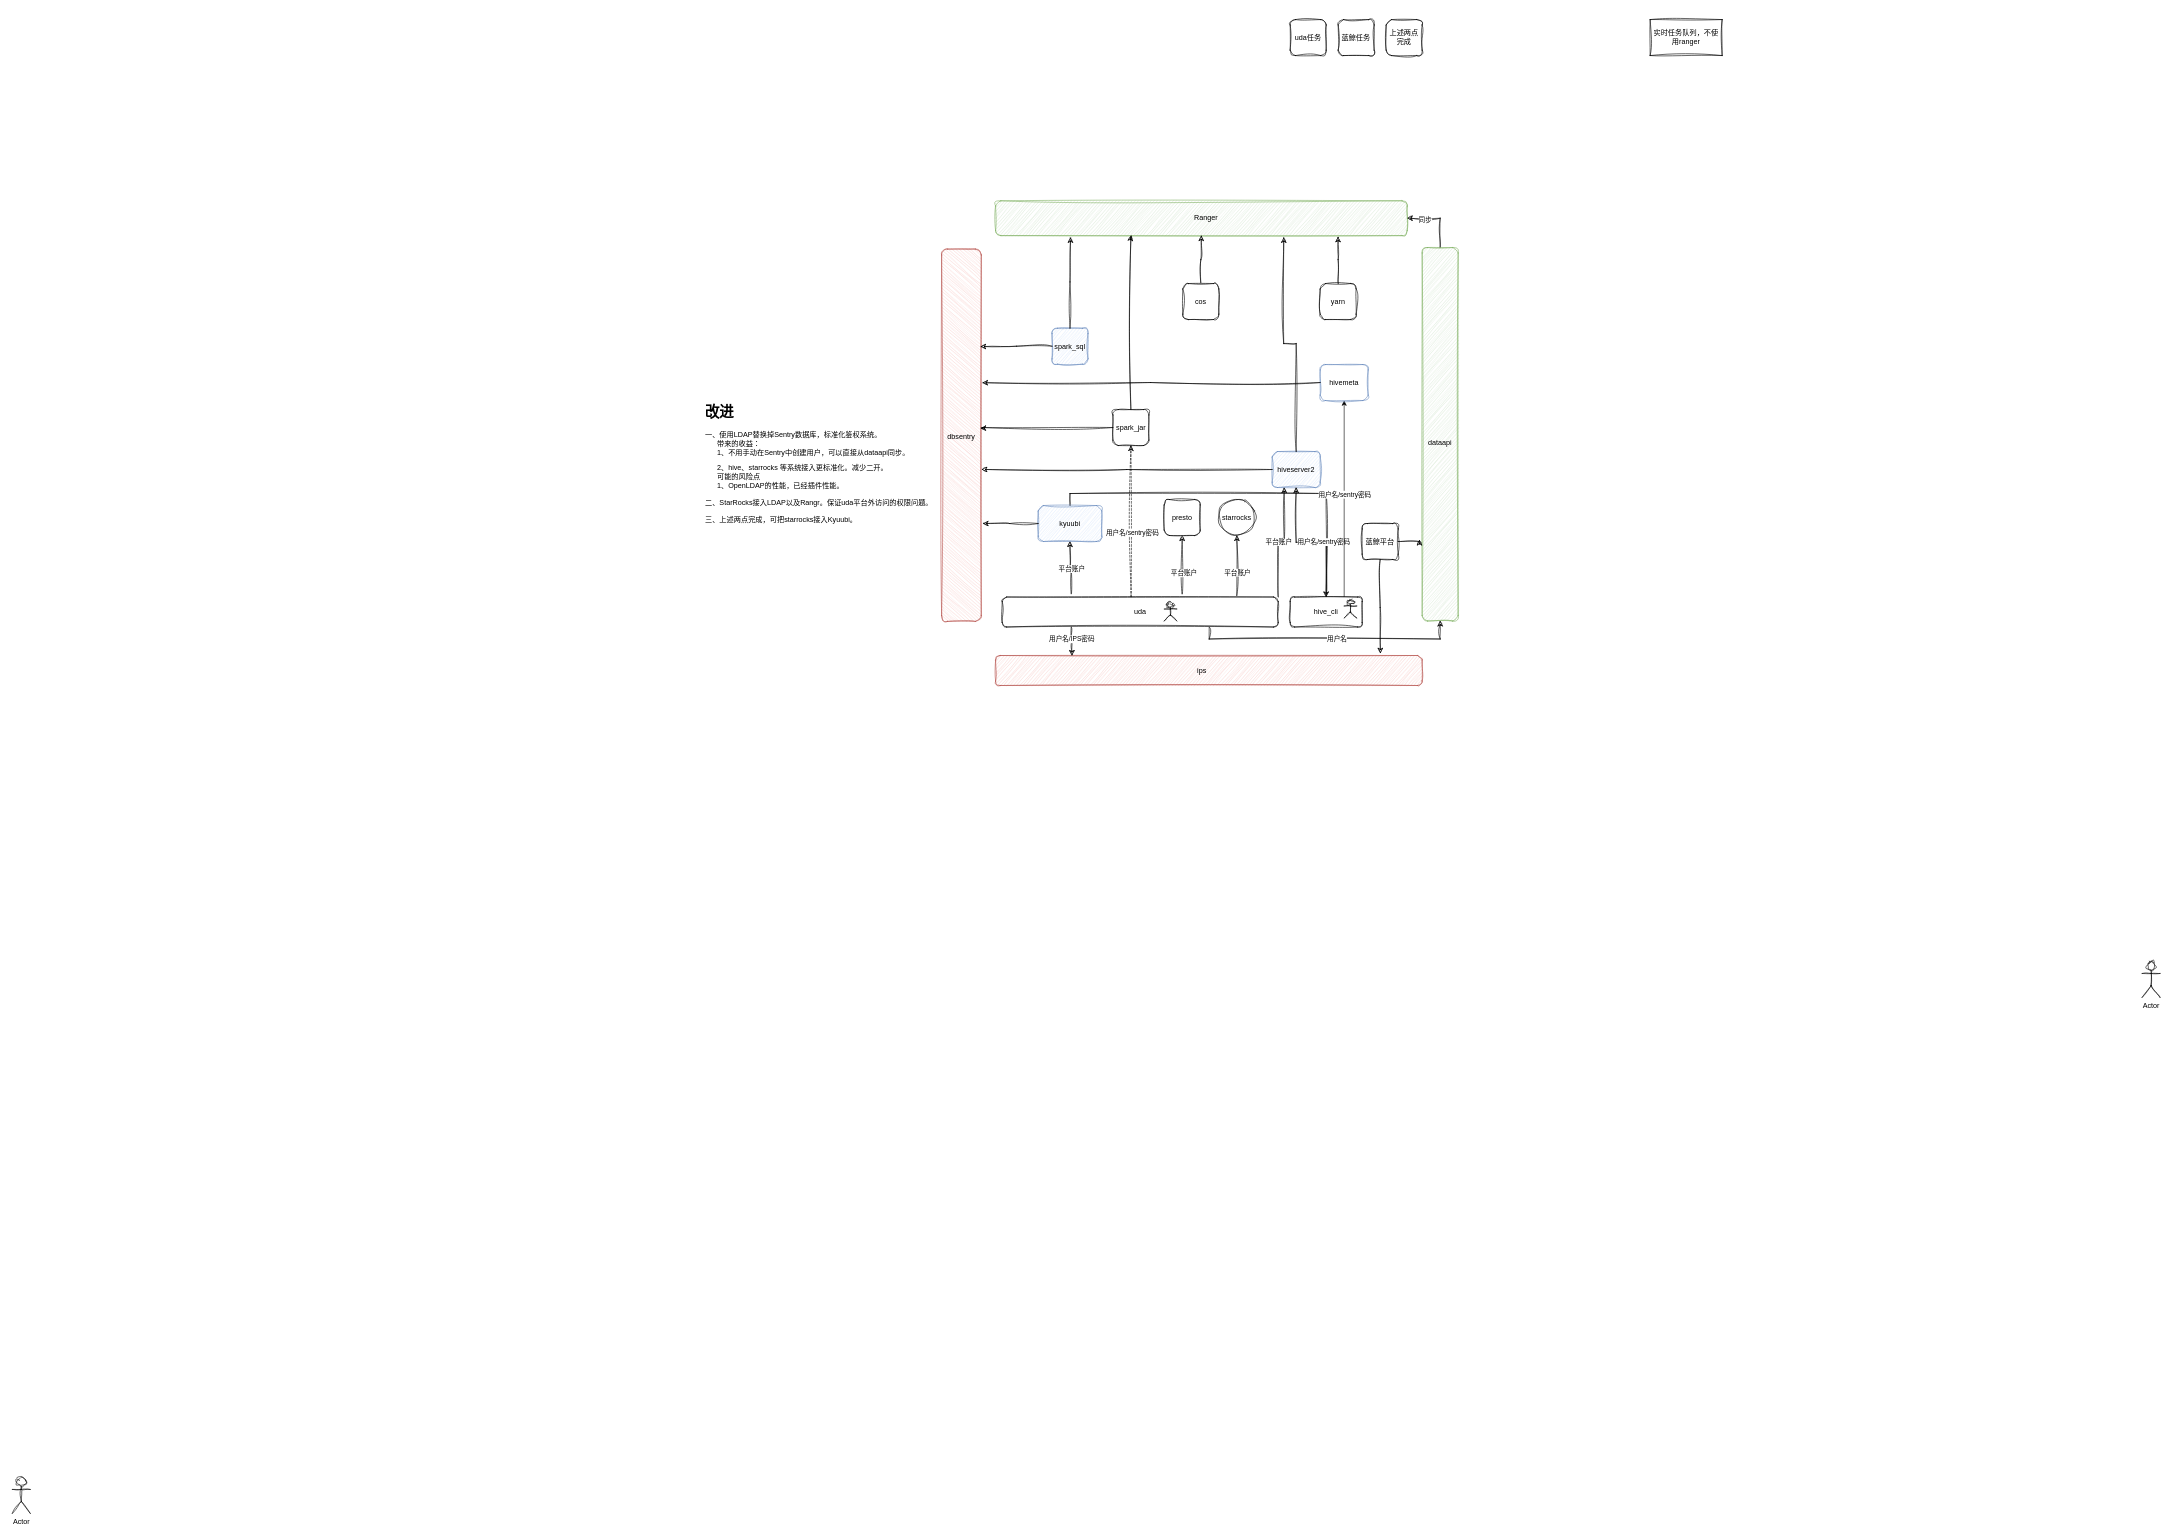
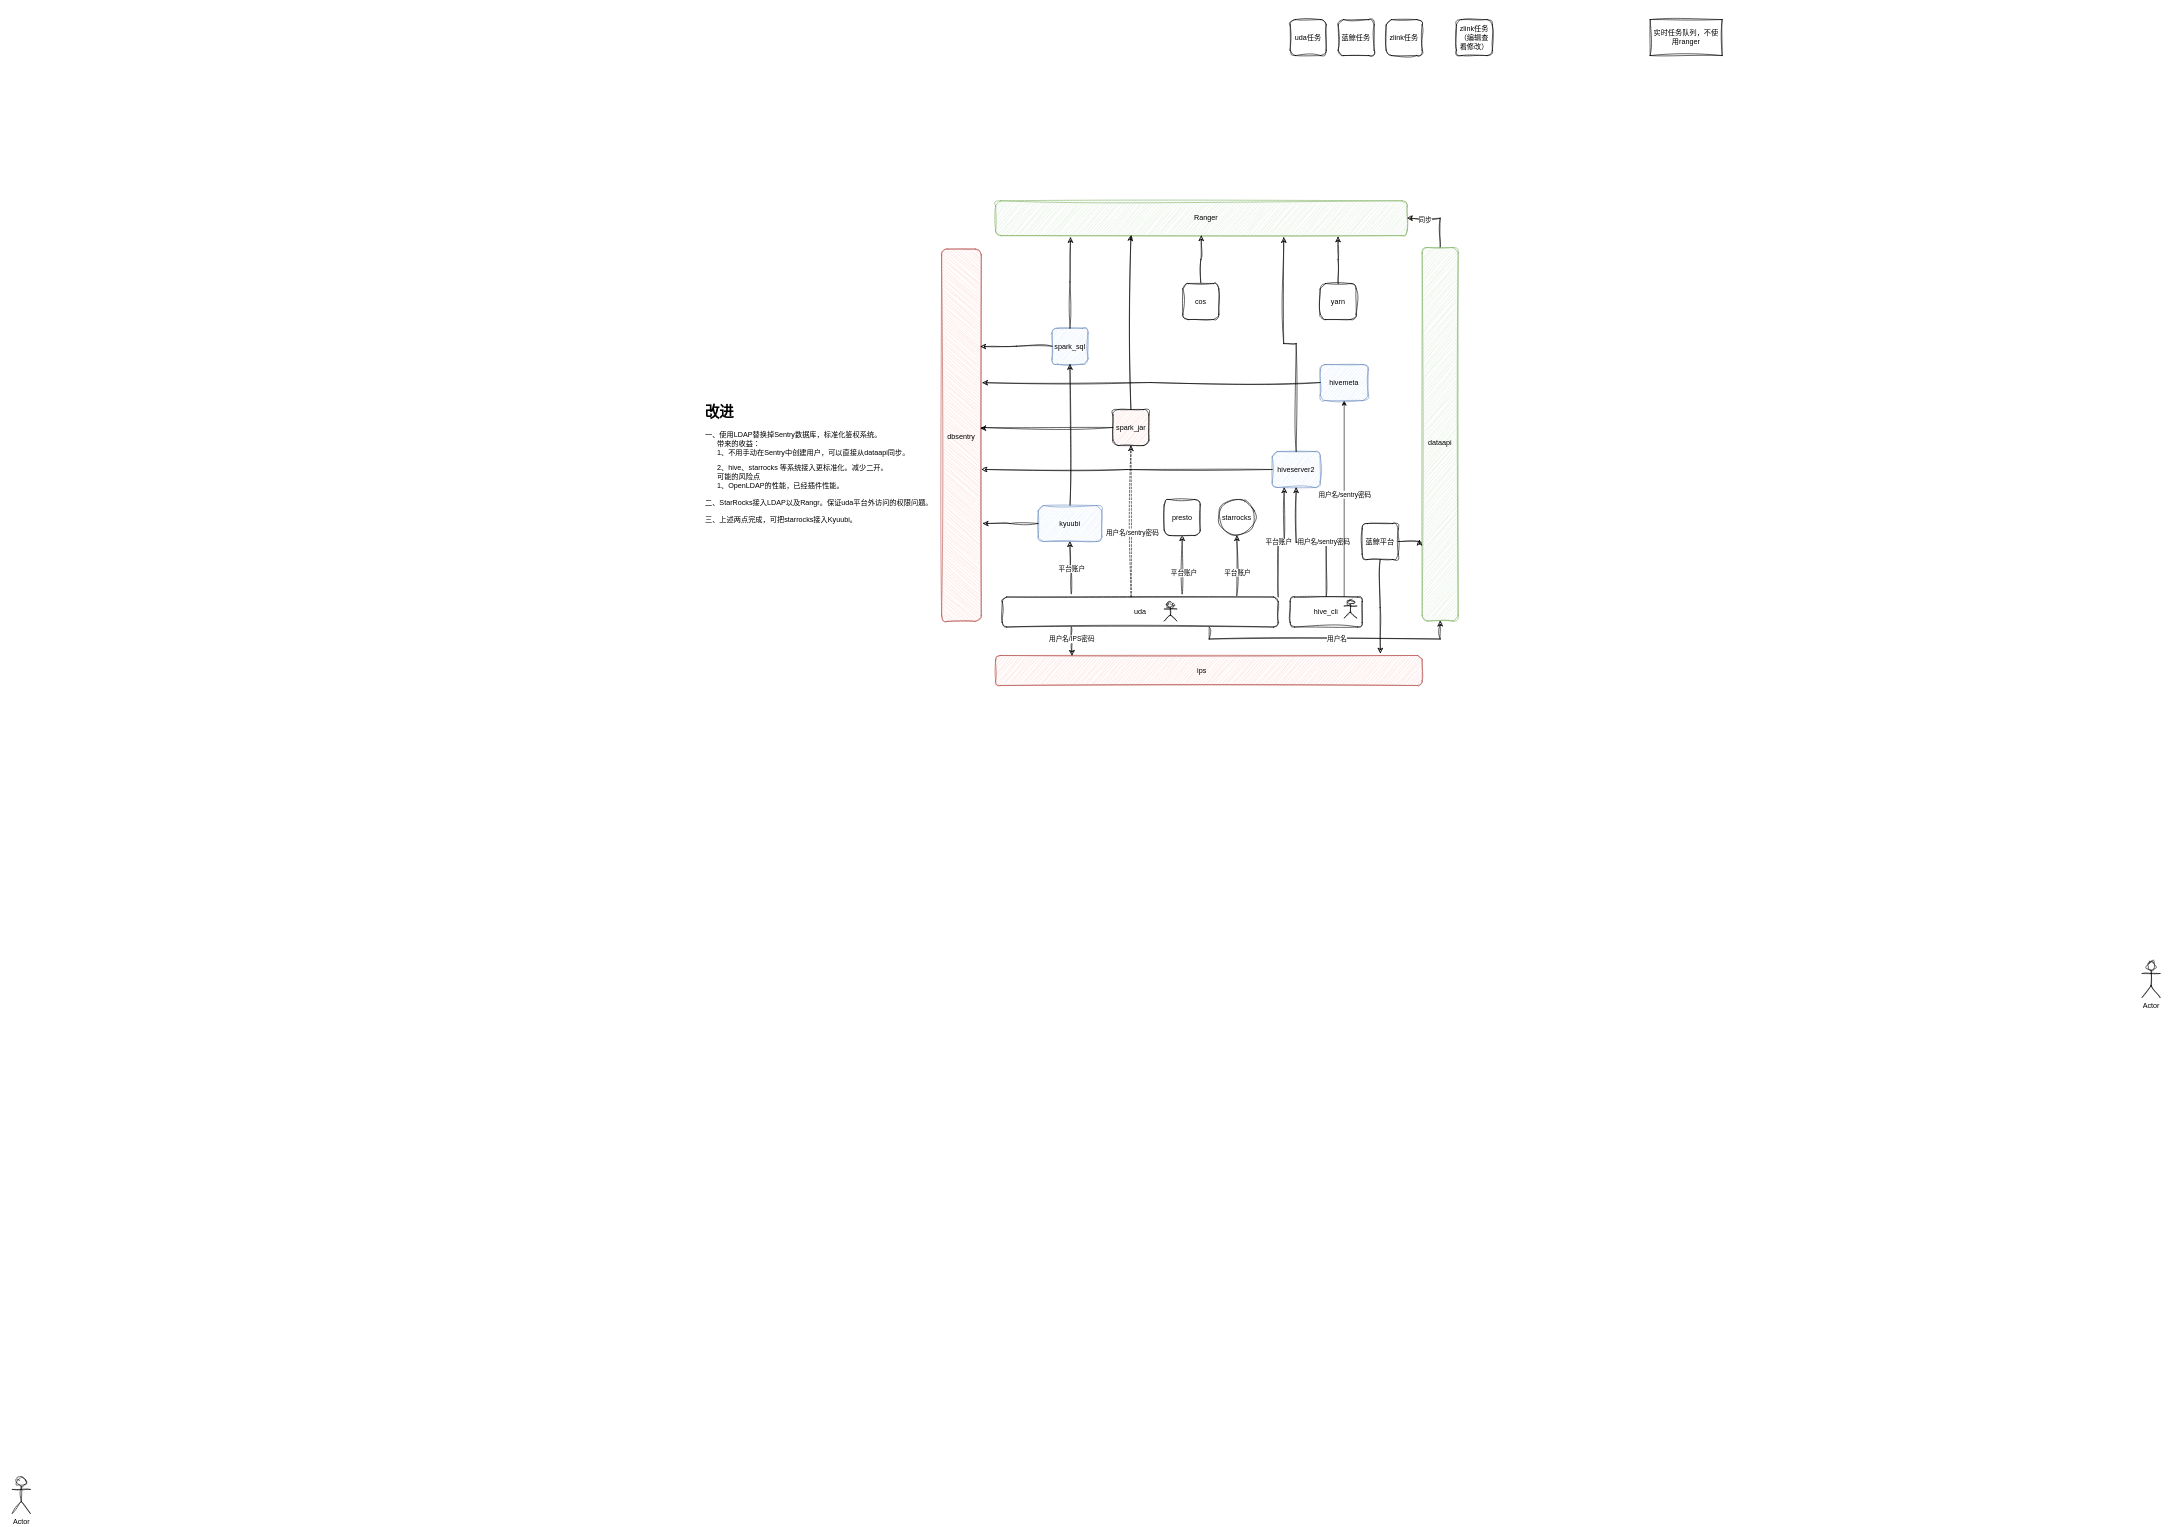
node "上述两点完成": label "上述两点完成" -> "zlink任务"
node "zlink任务（编辑查看修改）": added
node "hivemeta": fillcolor #ffffff -> #dae8fc
node "spark_jar": fillcolor #ffffff -> #f8cecc
edge "kyuubi" -> "hive_cli": now "kyuubi" -> "spark_sql"
